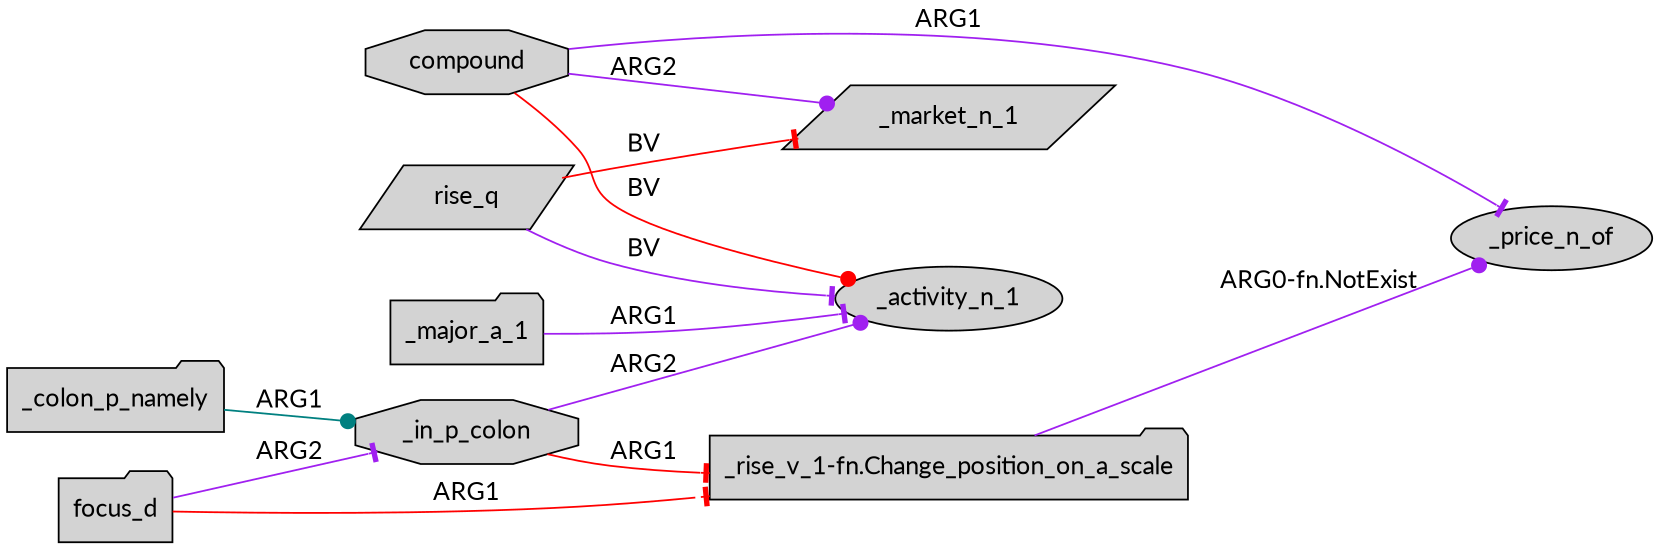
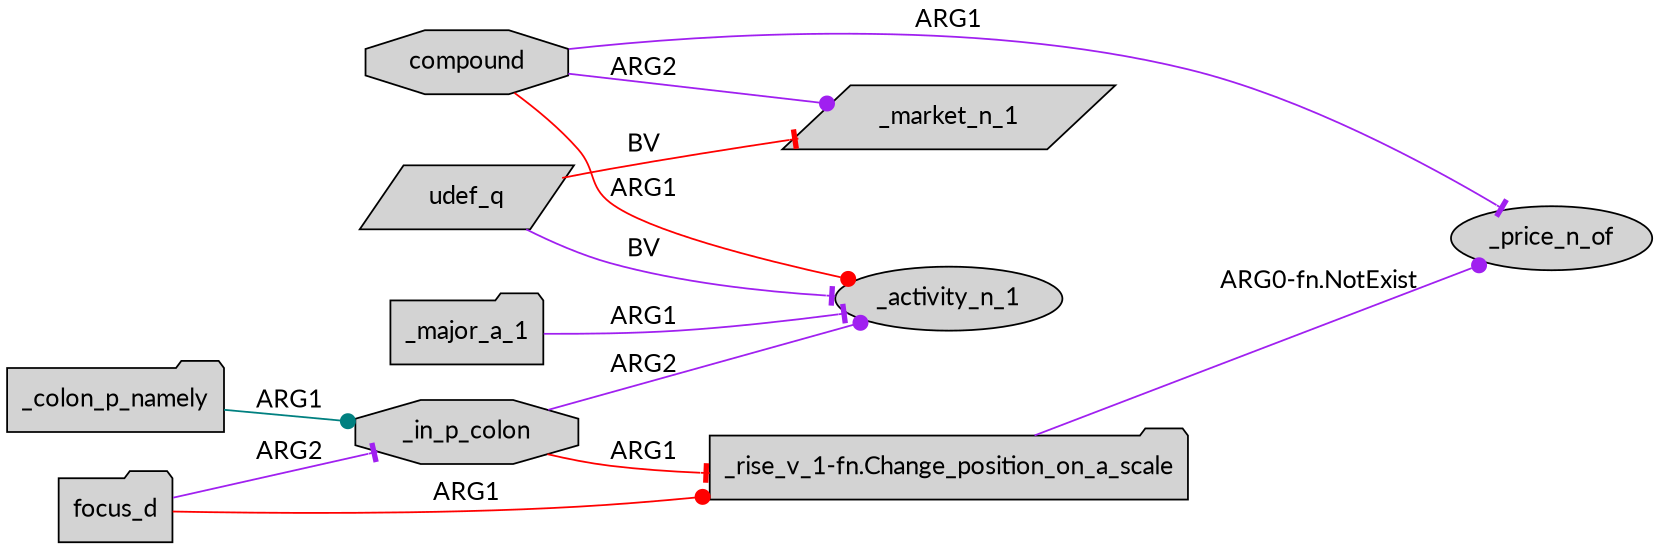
edge "compound" -> "_activity_n_1": label "BV" -> "ARG1"
node "rise_q": label "rise_q" -> "udef_q"
edge "focus_d" -> "_rise_v_1-fn.Change_position_on_a_scale": arrowhead tee -> dot
